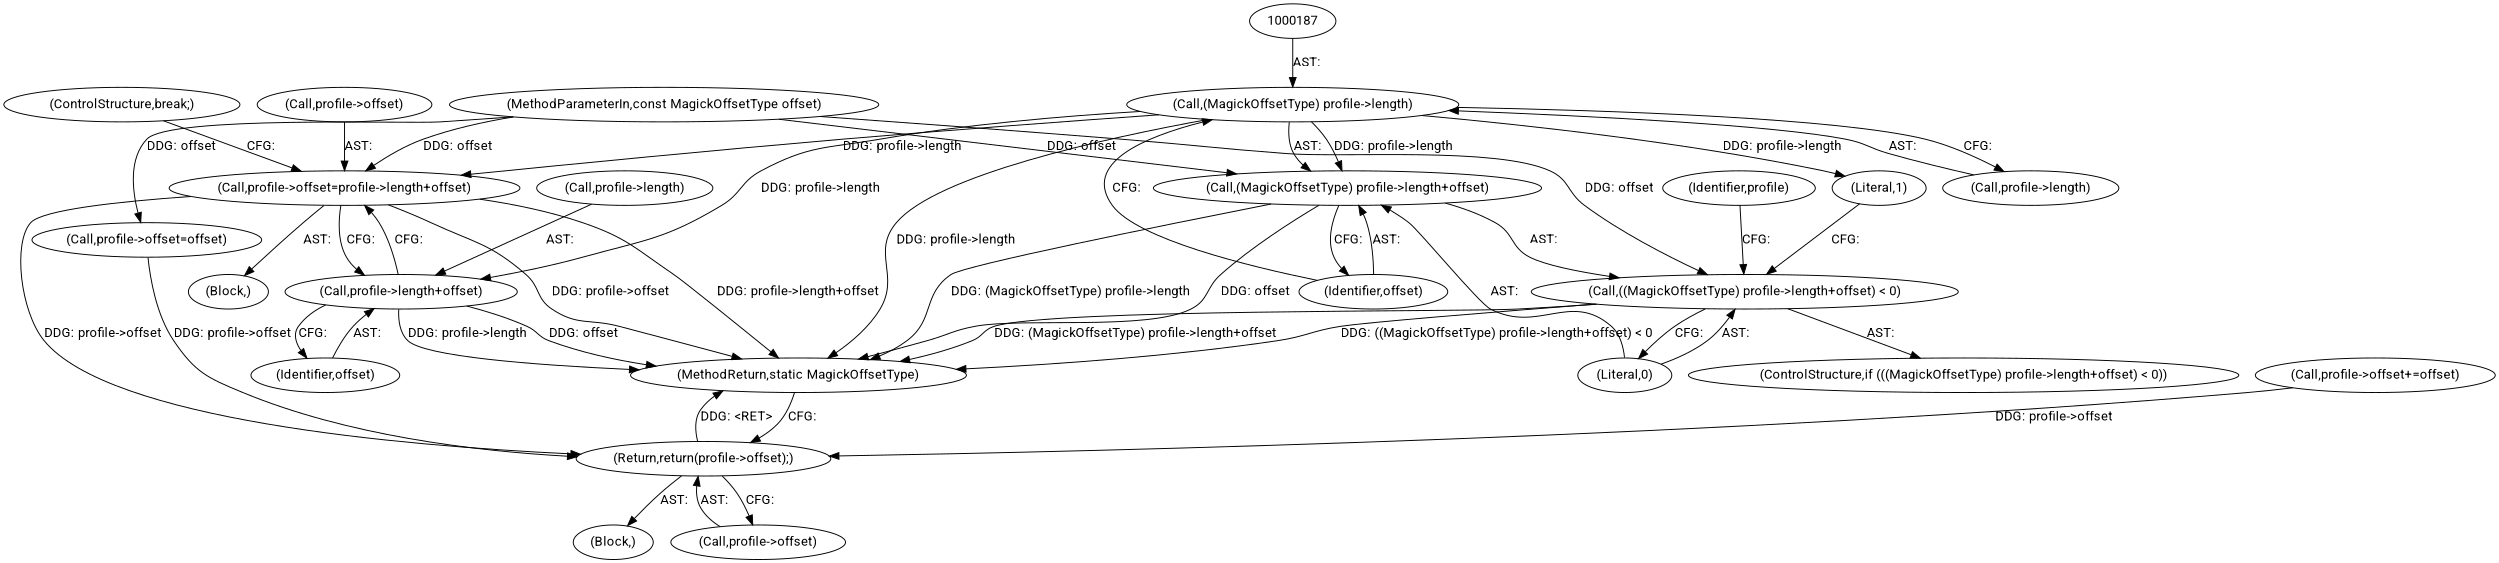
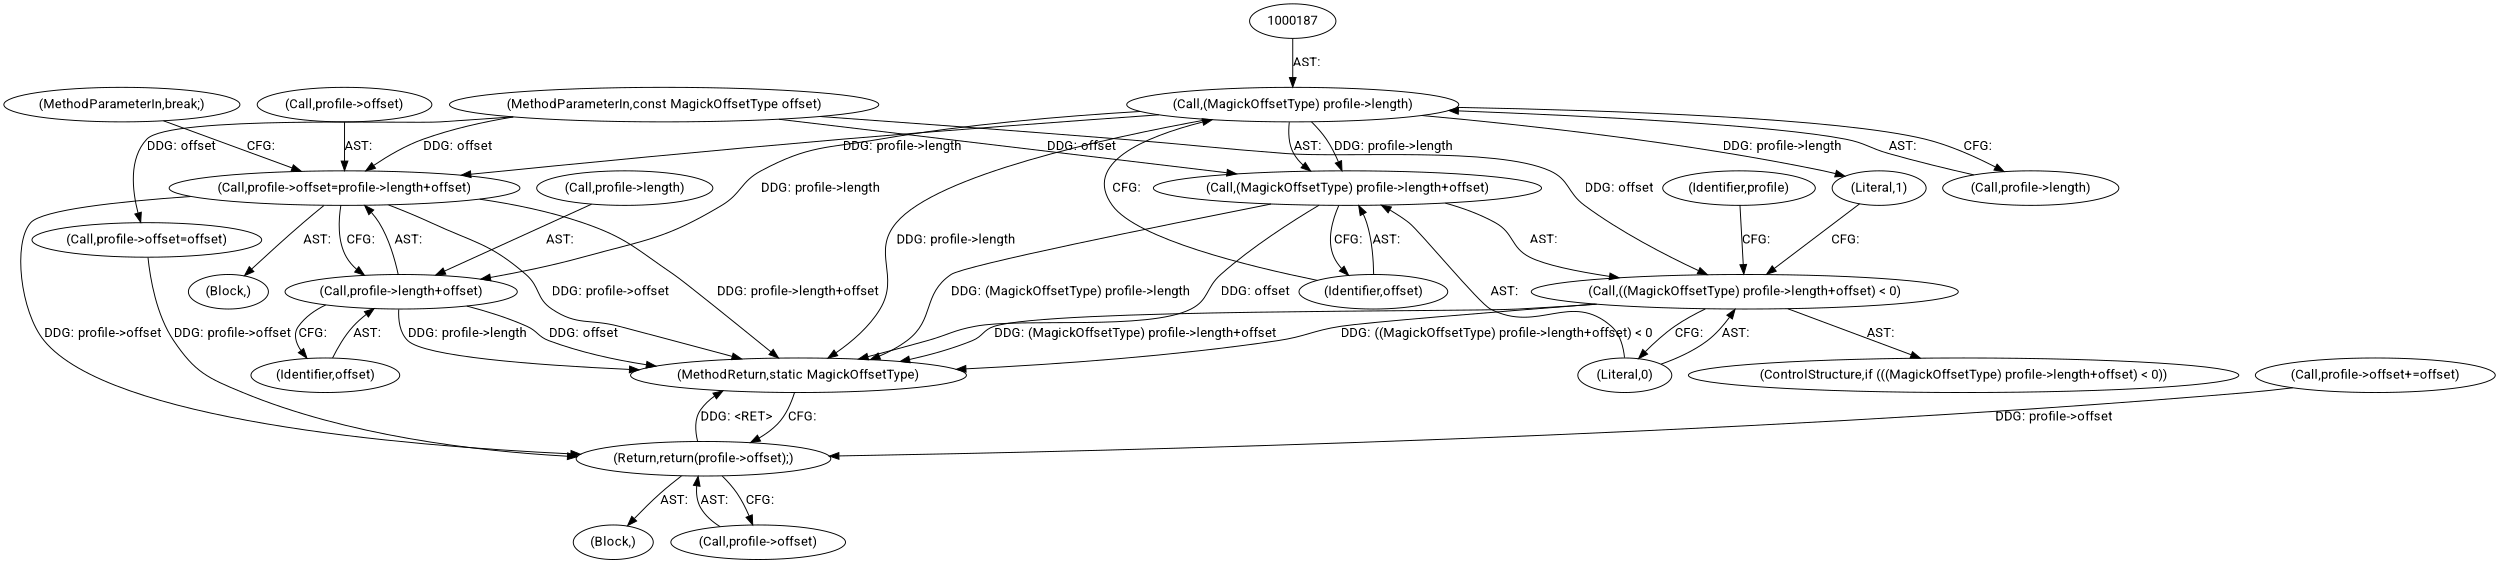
node "(ControlStructure,break;)": label "(ControlStructure,break;)" -> "(MethodParameterIn,break;)"
edge "(Call,profile->length+offset)" -> "(Call,profile->offset=profile->length+offset)": label "CFG: " -> "AST: "
